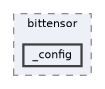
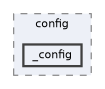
cluster "bittensor": label "bittensor" -> "config"
